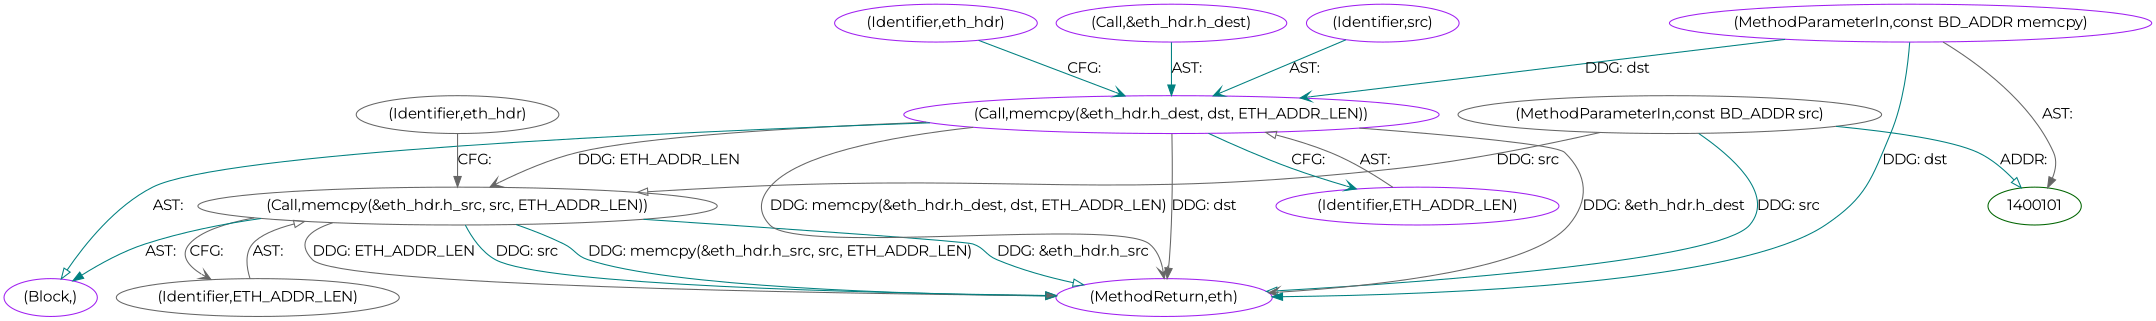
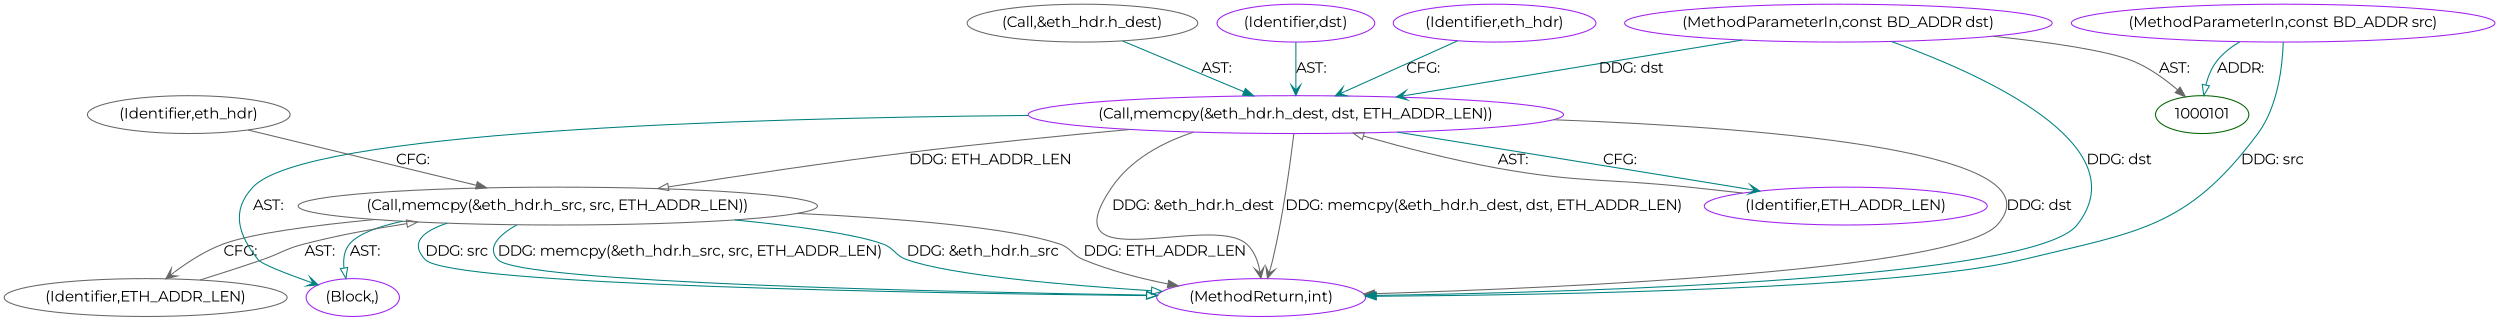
node "(Call,&eth_hdr.h_dest)": color purple -> gray40
node "(Identifier,src)": label "(Identifier,src)" -> "(Identifier,dst)"
node "(MethodParameterIn,const BD_ADDR memcpy)": label "(MethodParameterIn,const BD_ADDR memcpy)" -> "(MethodParameterIn,const BD_ADDR dst)"
node "(MethodParameterIn,const BD_ADDR src)": color gray40 -> purple
edge "(Call,memcpy(&eth_hdr.h_dest, dst, ETH_ADDR_LEN))" -> "(Call,memcpy(&eth_hdr.h_src, src, ETH_ADDR_LEN))": arrowhead vee -> onormal
edge "(Call,memcpy(&eth_hdr.h_dest, dst, ETH_ADDR_LEN))" -> "(Block,)": arrowhead onormal -> vee
edge "(MethodParameterIn,const BD_ADDR src)" -> "(Call,memcpy(&eth_hdr.h_src, src, ETH_ADDR_LEN))": removed, label "DDG: src"
node "1400101": label "1400101" -> "1000101"
edge "(Call,memcpy(&eth_hdr.h_src, src, ETH_ADDR_LEN))" -> "(Block,)": arrowhead normal -> onormal
node "(MethodReturn,eth)": label "(MethodReturn,eth)" -> "(MethodReturn,int)"
